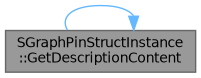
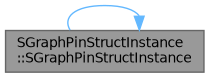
node "SGraphPinStructInstance ::GetDescriptionContent": label "SGraphPinStructInstance ::GetDescriptionContent" -> "SGraphPinStructInstance ::SGraphPinStructInstance"
